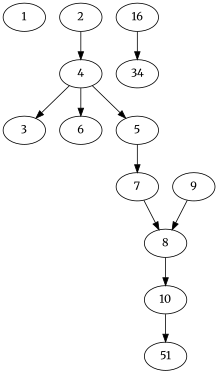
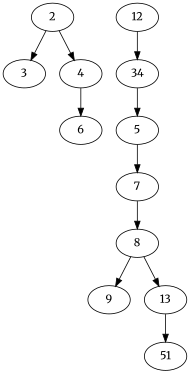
node "1": removed
node "16": label "16" -> "12"
edge "4" -> "3": now "2" -> "3"
edge "4" -> "5": now "34" -> "5"
edge "9" -> "8": reversed
node "10": label "10" -> "13"
